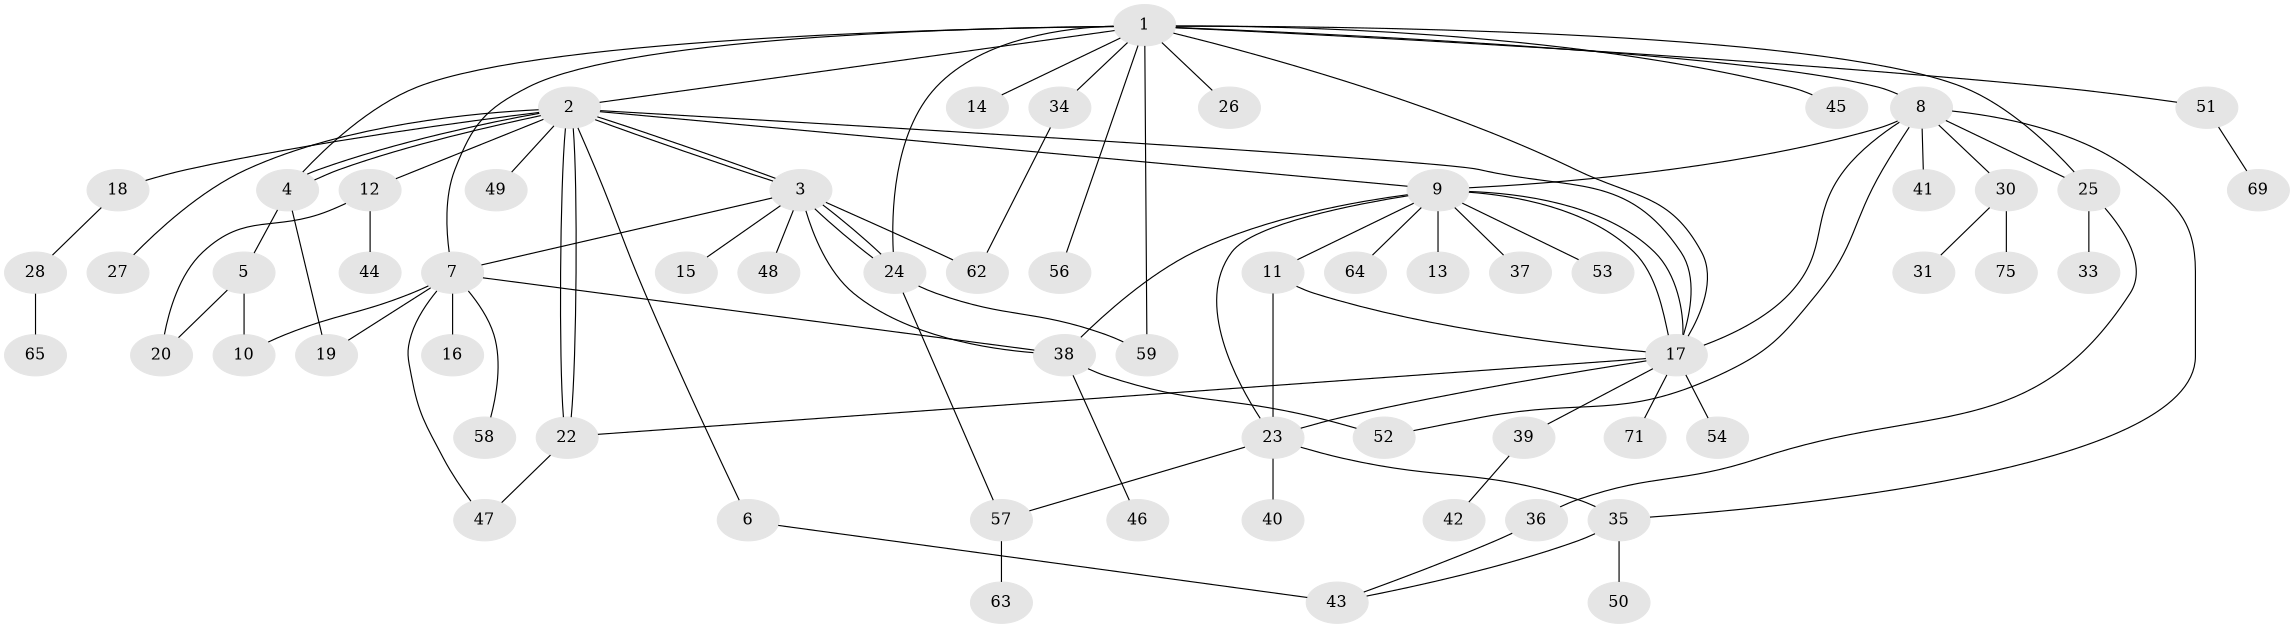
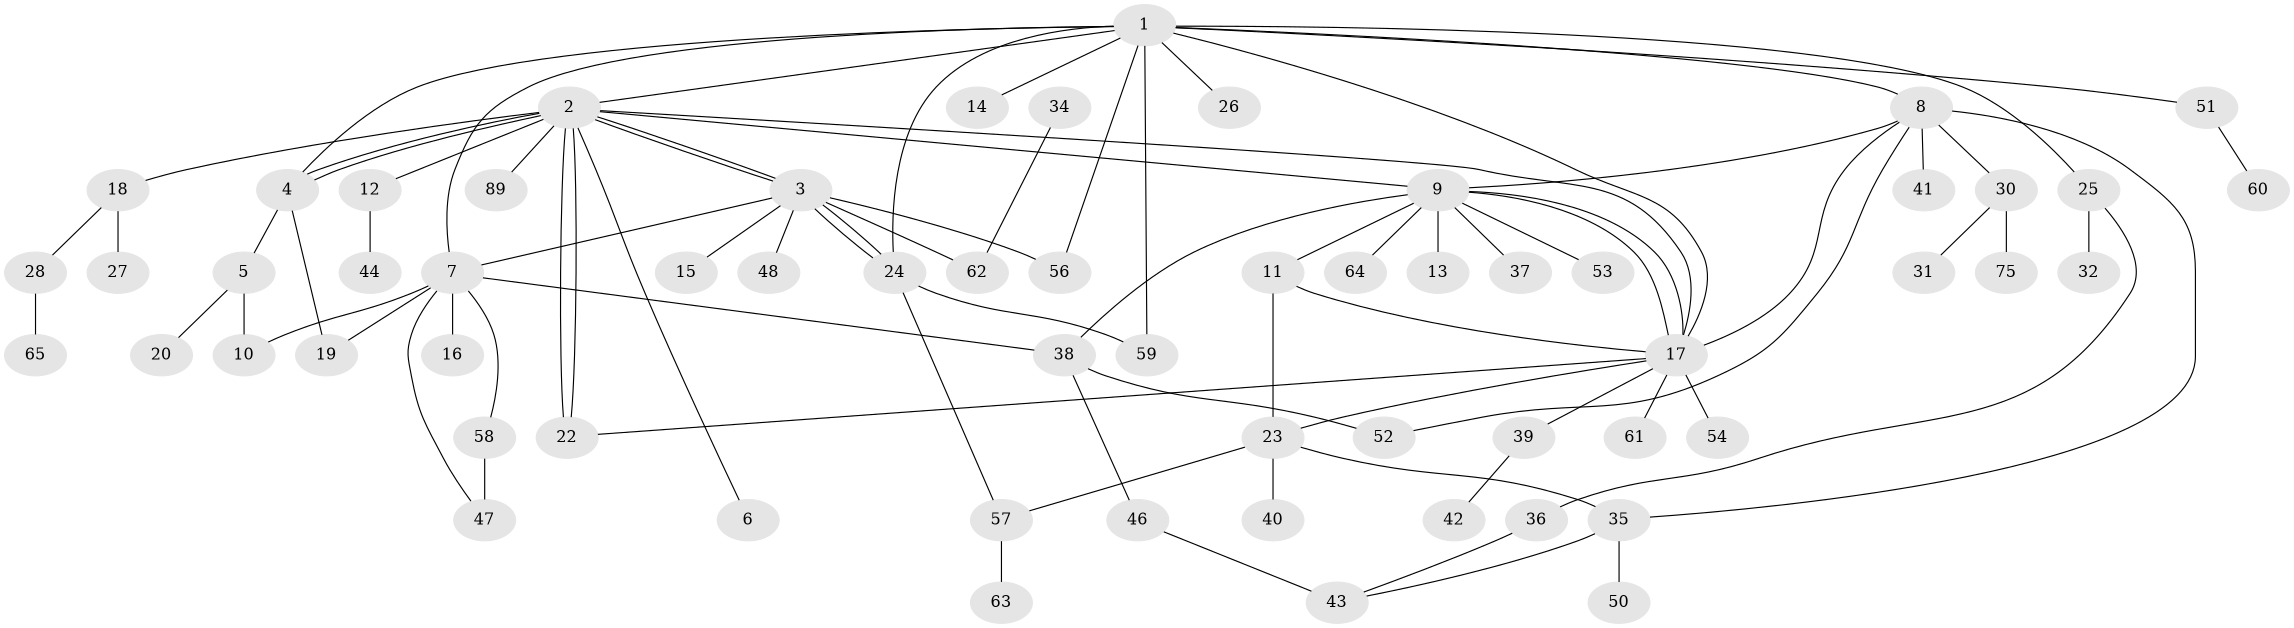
edge "1" -- "34": removed
node "45": removed
edge "8" -- "25": removed
edge "2" -- "27": now "18" -- "27"
node "49": label "49" -> "89"
node "69": label "69" -> "60"
edge "12" -- "20": removed
edge "9" -- "23": removed
node "33": label "33" -> "32"
edge "3" -- "38": now "3" -- "56"
node "71": label "71" -> "61"
edge "22" -- "47": now "58" -- "47"
edge "6" -- "43": now "46" -- "43"
